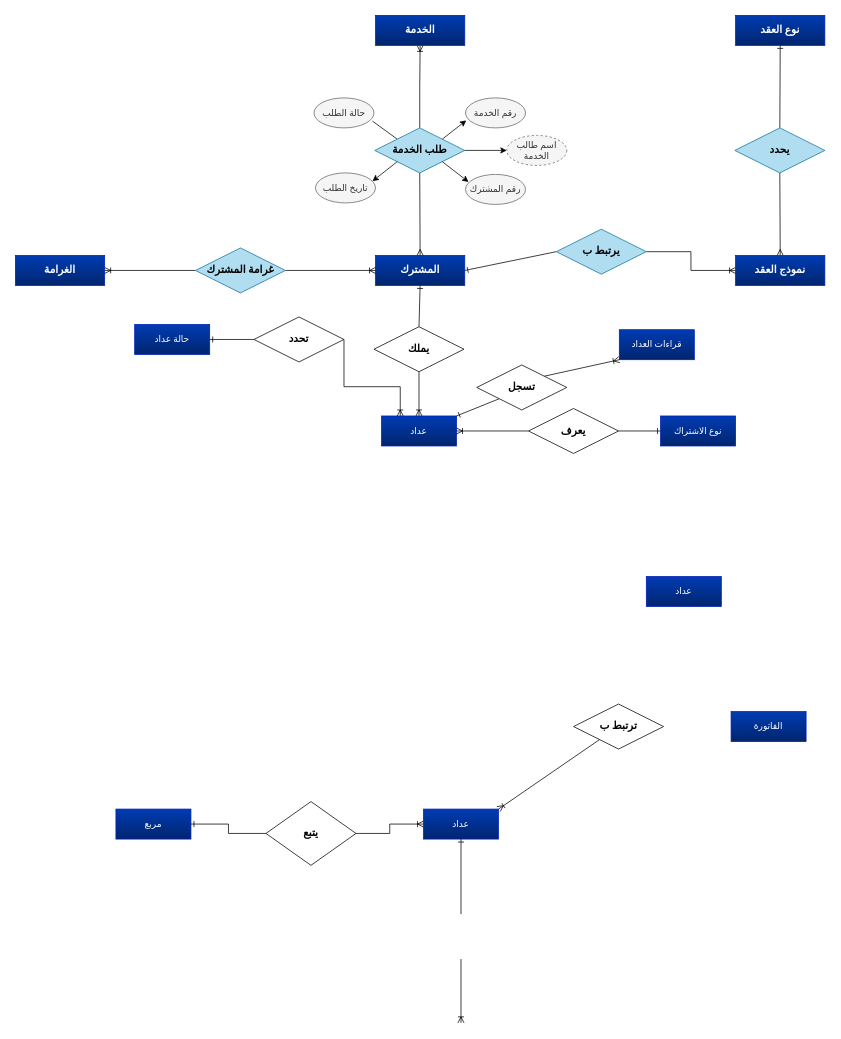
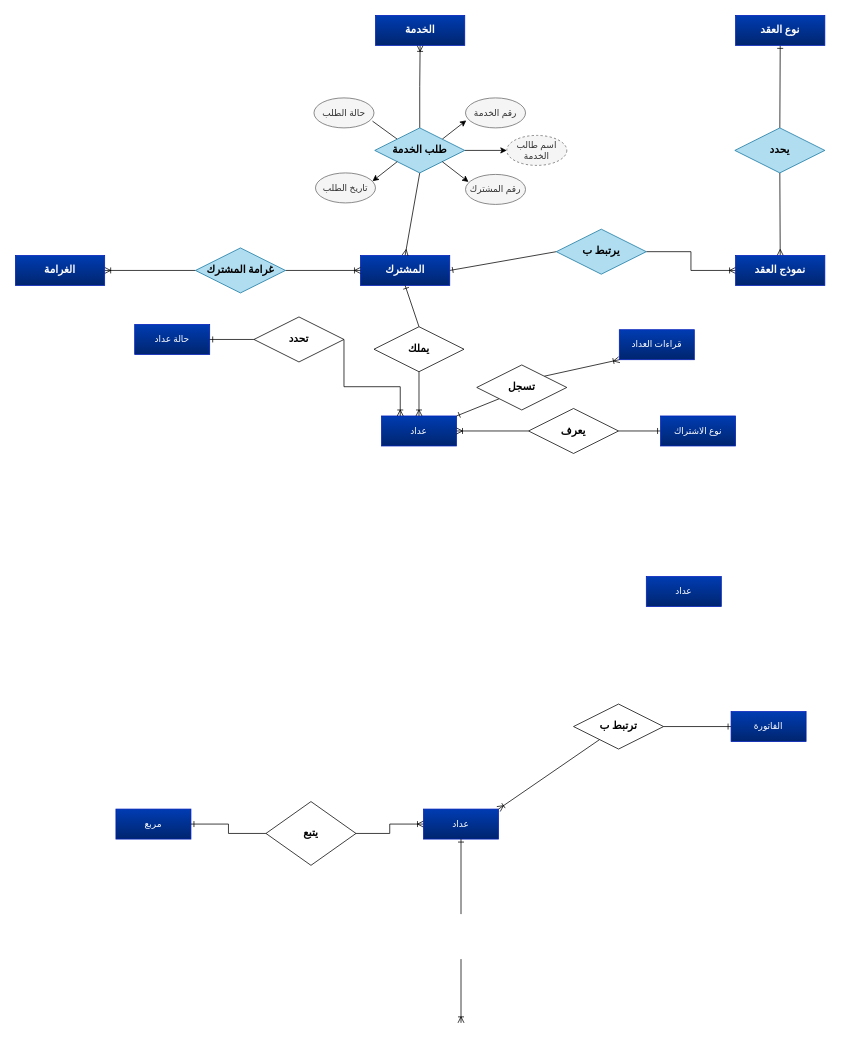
node "المشترك": moved (420, 270) -> (405, 270)
edge "ترتبط ب" -> "الفاتورة": added
